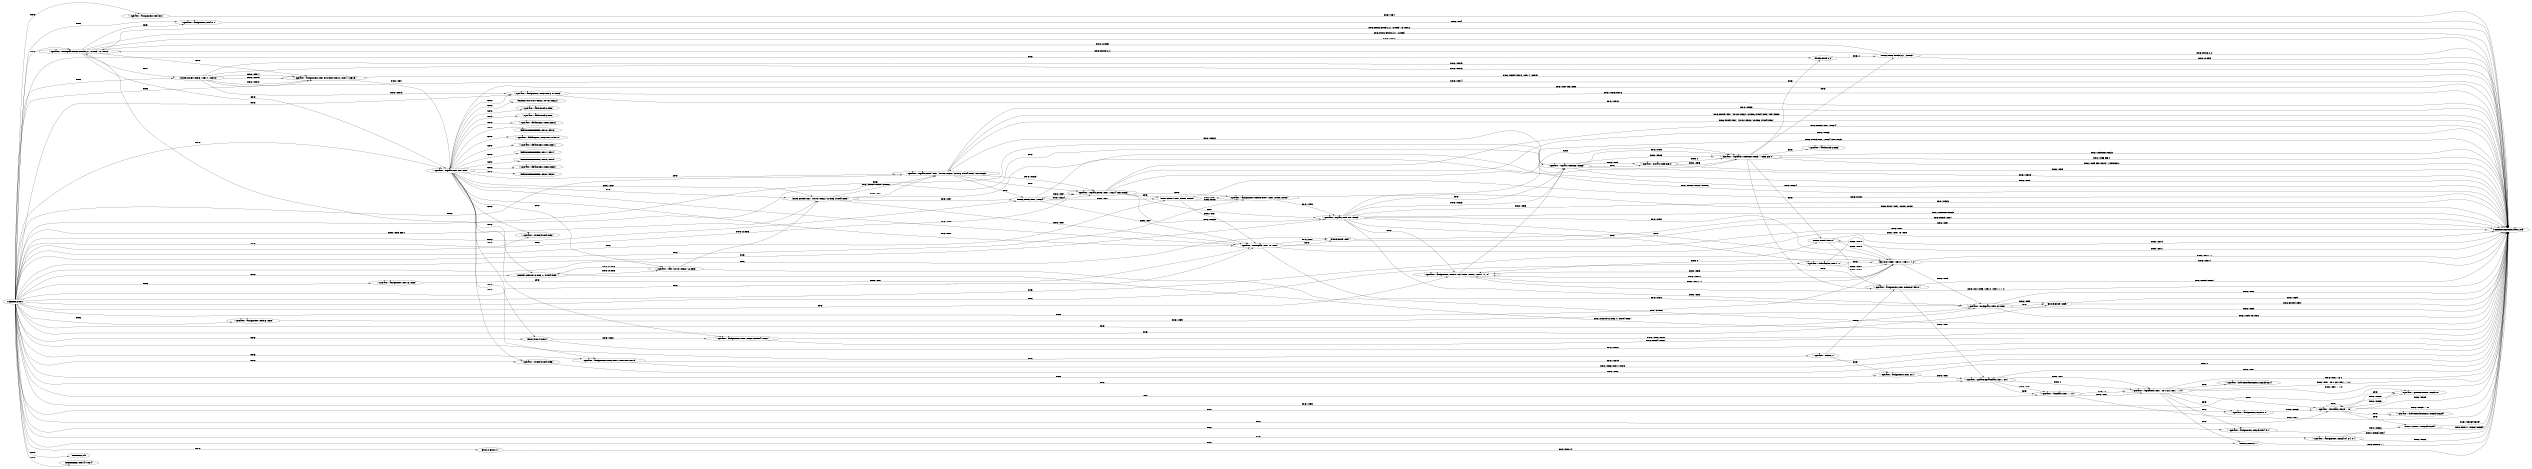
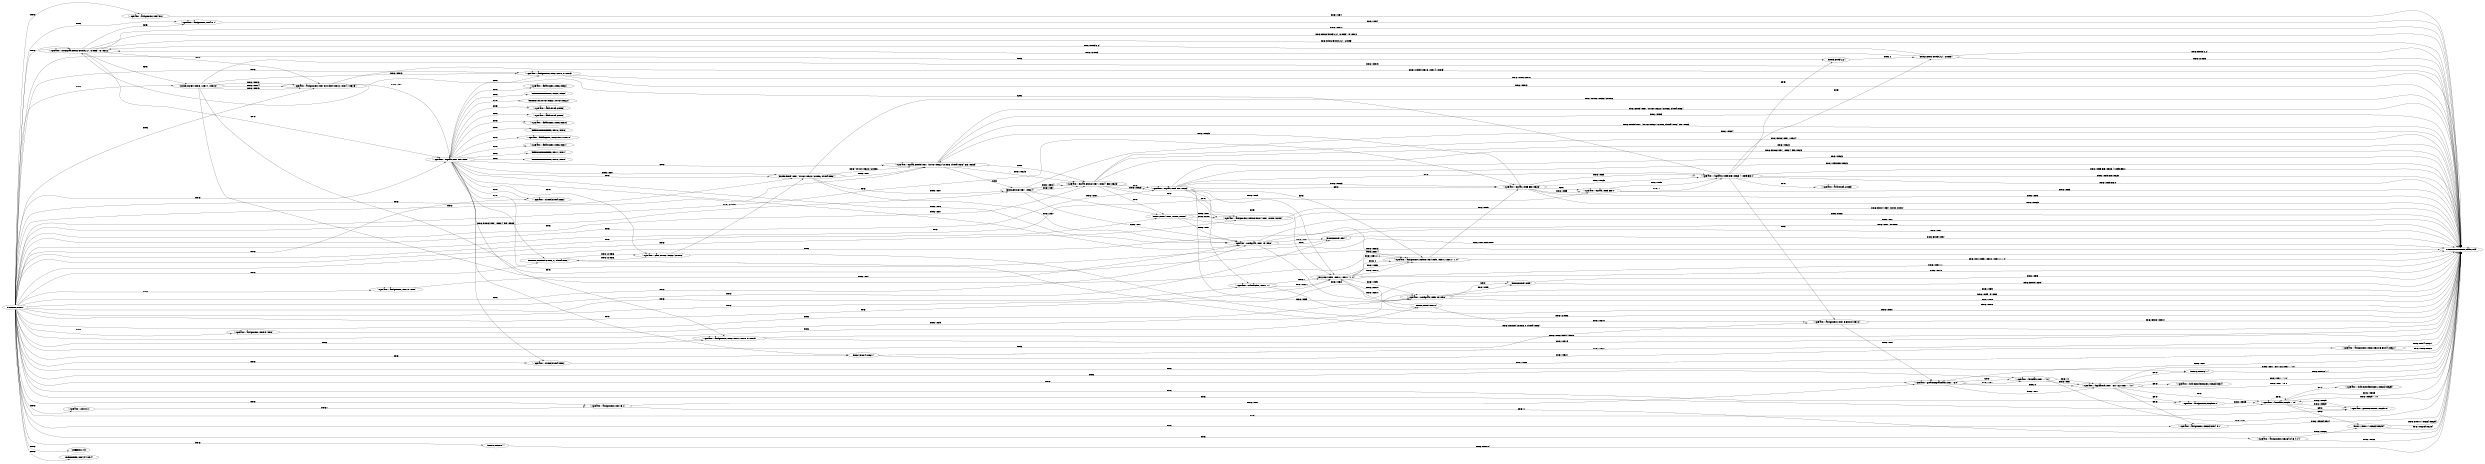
edge "(<operator>.logicalOr,VAR5 == VAR23 || VAR5 == 0)" -> "(FUN8,FUN8(VAR10))": removed, label "CDG:"
edge "(<operator>.assignment,VAR9 = FUN7(VAR7, NULL, NULL))" -> "(<operator>.equals,VAR9 == VAR23)": removed, label "DDG: VAR9"
edge "(METHOD,FUN1)" -> "(FUN5,FUN5(VAR7, (struct VAR22*)&VAR6, sizeof(VAR6)))": label "DDG: VAR5 == 0" -> "DDG: "
edge "(METHOD,FUN1)" -> "(<operator>.equals,VAR5 == 0)": added, label "DDG:"
edge "(METHOD,FUN1)" -> "(FUN6,FUN6(VAR7, VAR24))": label "DDG: " -> "DDG: FUN6(VAR7, VAR24) == VAR23"
edge "(<operator>.equals,VAR7 == VAR8)" -> "(<operator>.assignment,VAR6.VAR20 = FUN4(VAR21))": removed, label "CDG:"
edge "(<operator>.minus,-1)" -> "(<operator>.assignment,VAR1 = FUN8(VAR10))": now "(METHOD,FUN1)" -> "(<operator>.assignment,VAR1 = FUN8(VAR10))"
edge "(METHOD,FUN1)" -> "(<operator>.lessThan,VAR1 < (10))": label "VAR: " -> "DDG: "
edge "(METHOD,FUN1)" -> "(<operator>.postIncrement,VAR25++)": label "DDG: VAR9" -> "DDG: "
